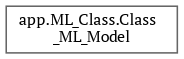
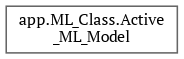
node "app.ML_Class.Class _ML_Model": label "app.ML_Class.Class _ML_Model" -> "app.ML_Class.Active _ML_Model"
